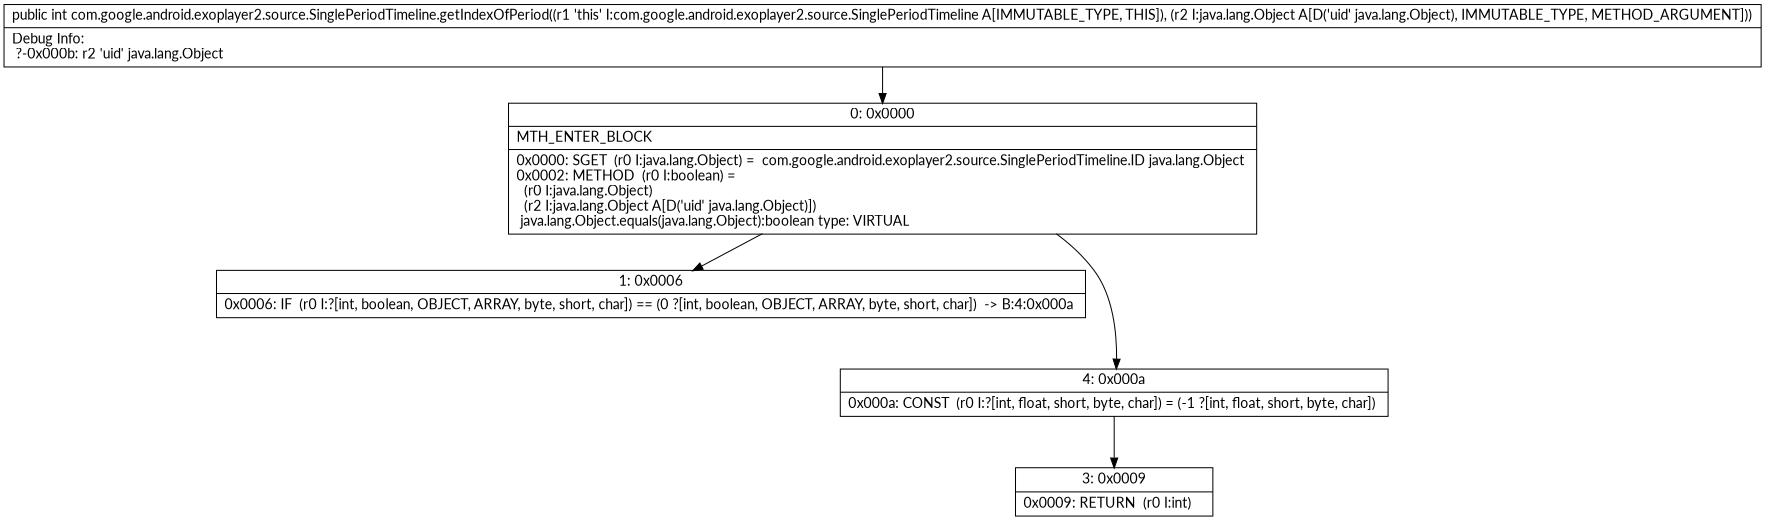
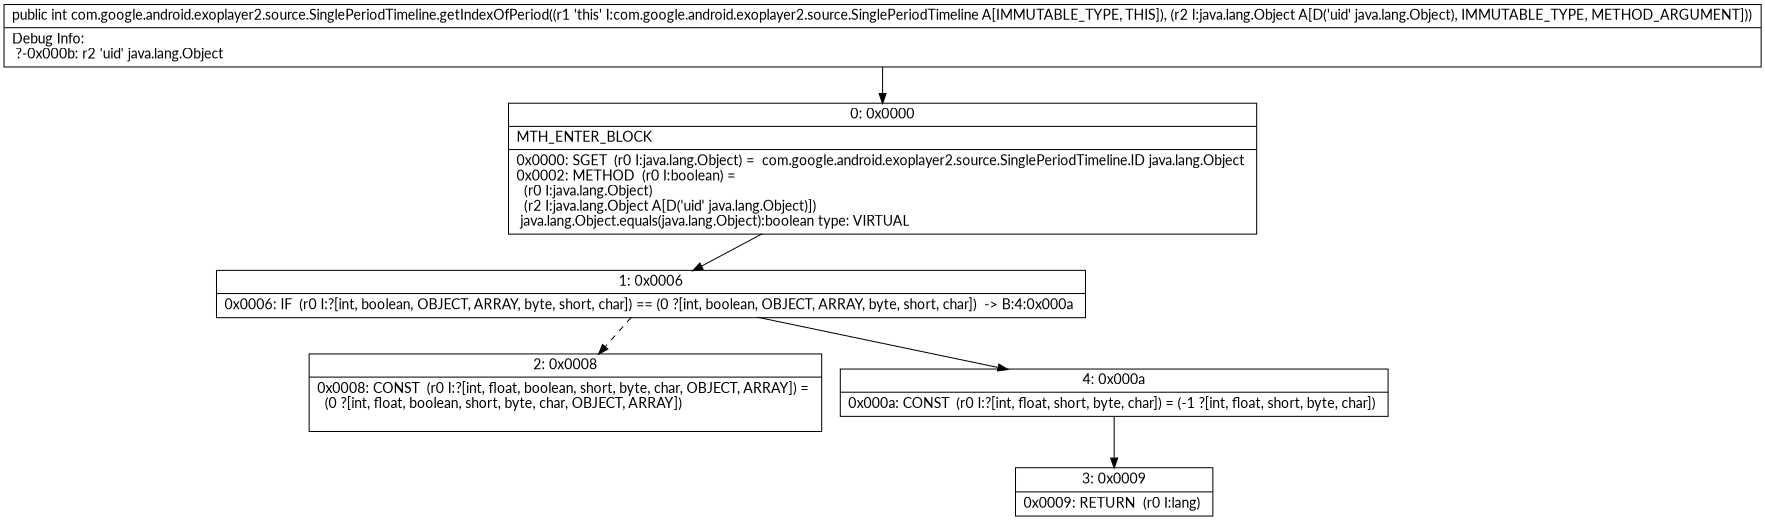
edge "0: 0x0000" -> "4: 0x000a": now "1: 0x0006" -> "4: 0x000a"
node "2: 0x0008": added
node "3: 0x0009": text "0x0009: RETURN  (r0 I:int)" -> "0x0009: RETURN  (r0 I:lang)"
